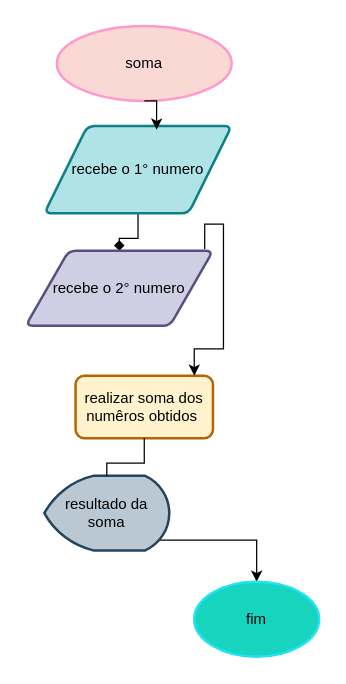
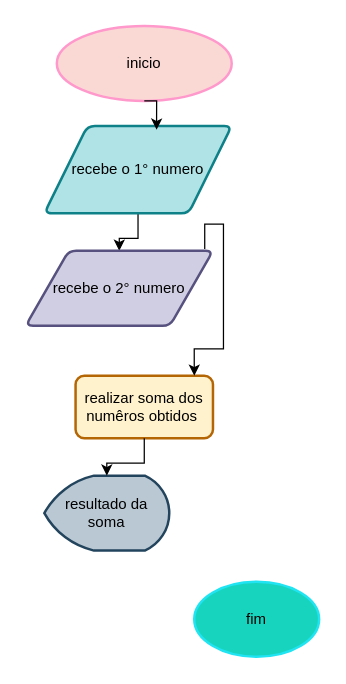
node "soma": label "soma" -> "inicio"
edge "recebe o 1° numero" -> "recebe o 2° numero": arrowhead diamond -> classic
edge "realizar soma dos numêros obtidos" -- "resultado da soma": arrowhead none -> classic
edge "resultado da soma" -> "fim": removed
